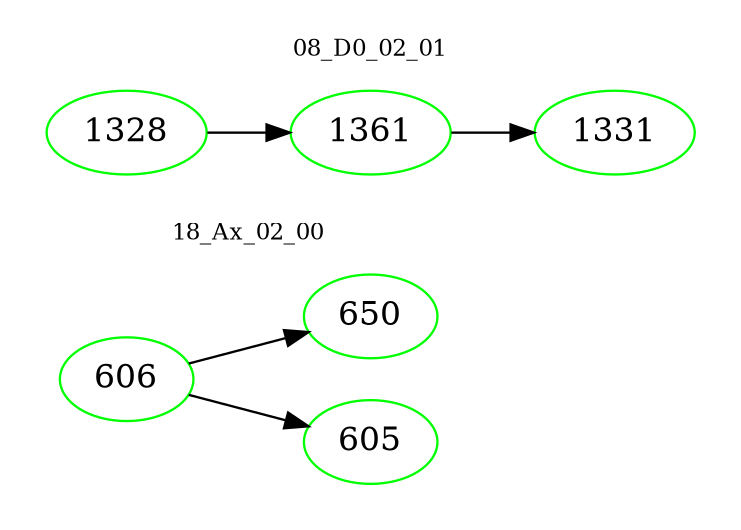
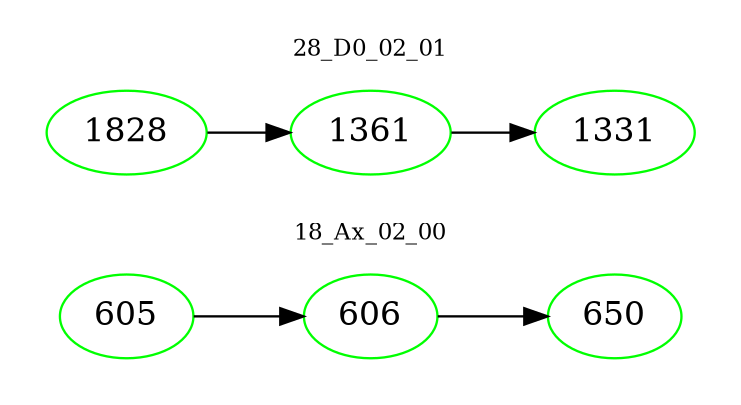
cluster "08_D0_02_01": label "08_D0_02_01" -> "28_D0_02_01"
node "1328": label "1328" -> "1828"
edge "606" -> "605": reversed
